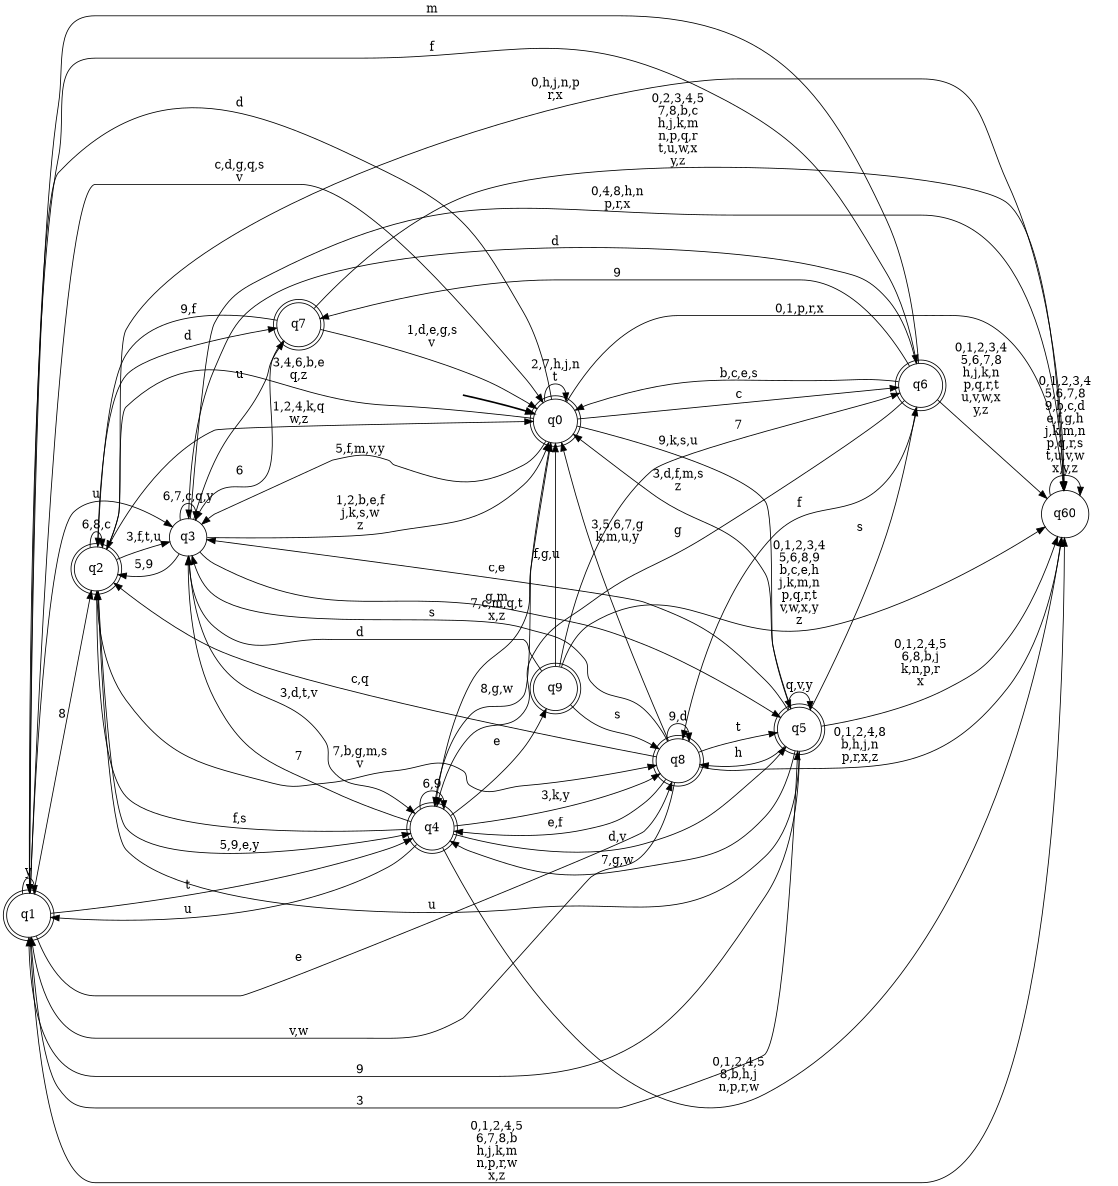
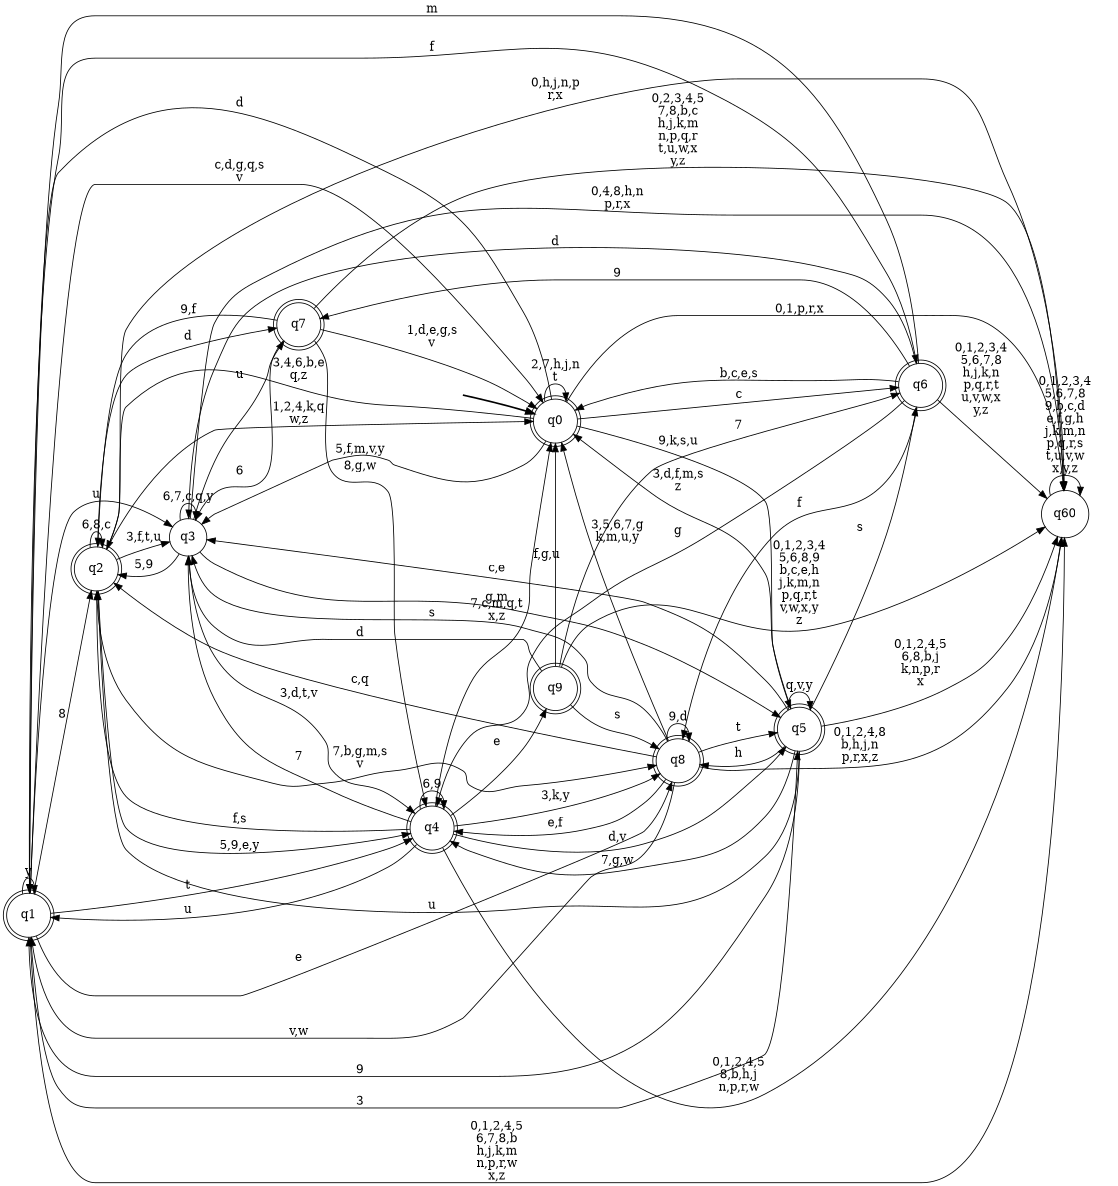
edge "q3" -> "q0": removed, label "1,2,b,e,f j,k,s,w z"
edge "q0" -> "q4": now "q7" -> "q4"
